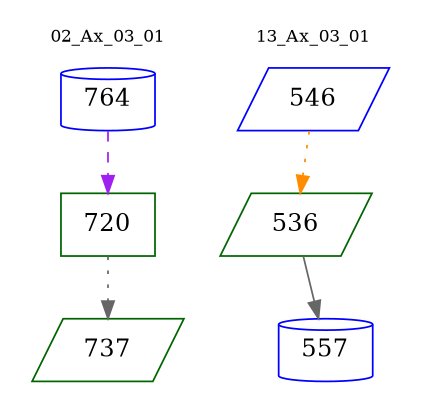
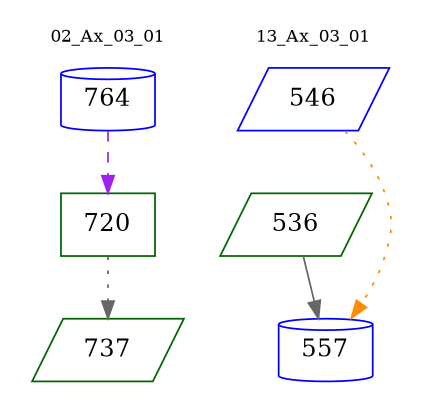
edge "546" -> "536": now "546" -> "557"
